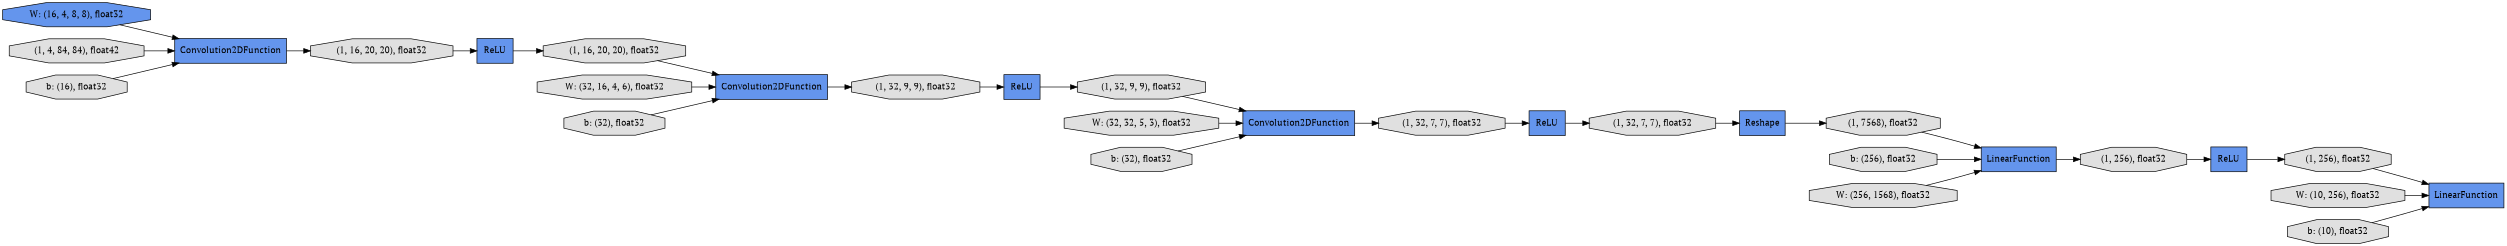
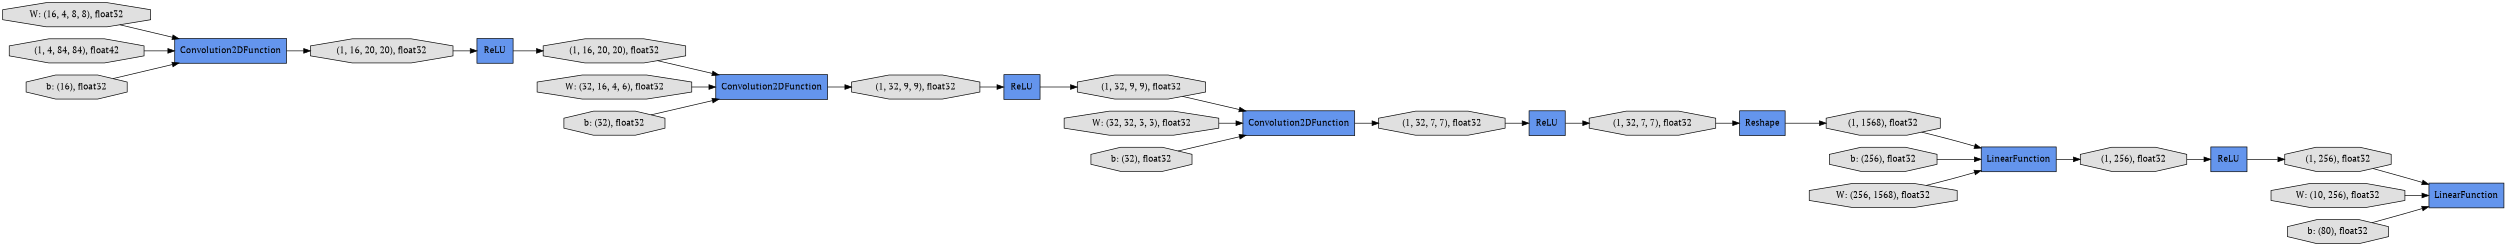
node "W: (16, 4, 8, 8), float32": fillcolor #6495ed -> #e0e0e0
node "W: (32, 32, 5, 3), float32": label "W: (32, 32, 5, 3), float32" -> "W: (32, 32, 3, 3), float32"
node "(1, 7568), float32": label "(1, 7568), float32" -> "(1, 1568), float32"
node "b: (10), float32": label "b: (10), float32" -> "b: (80), float32"
